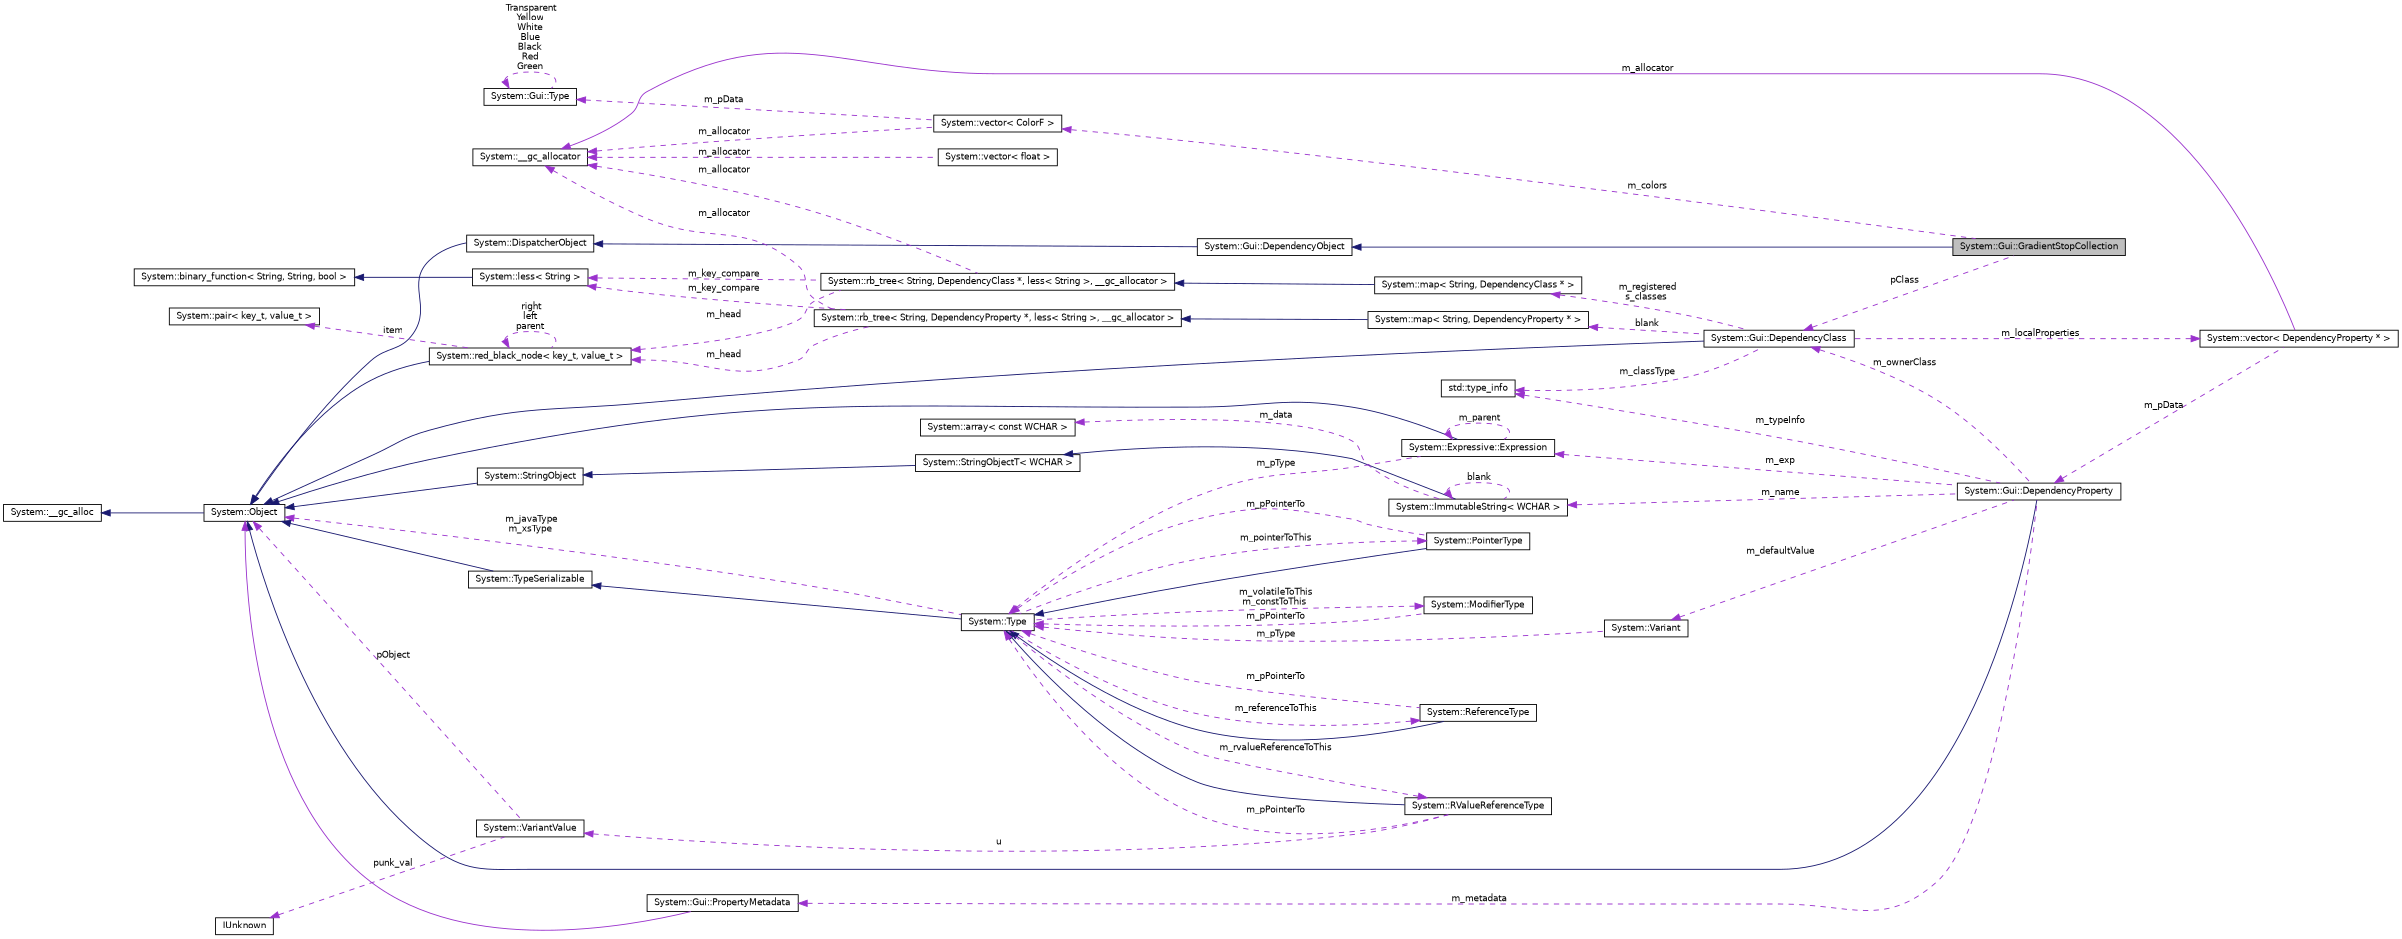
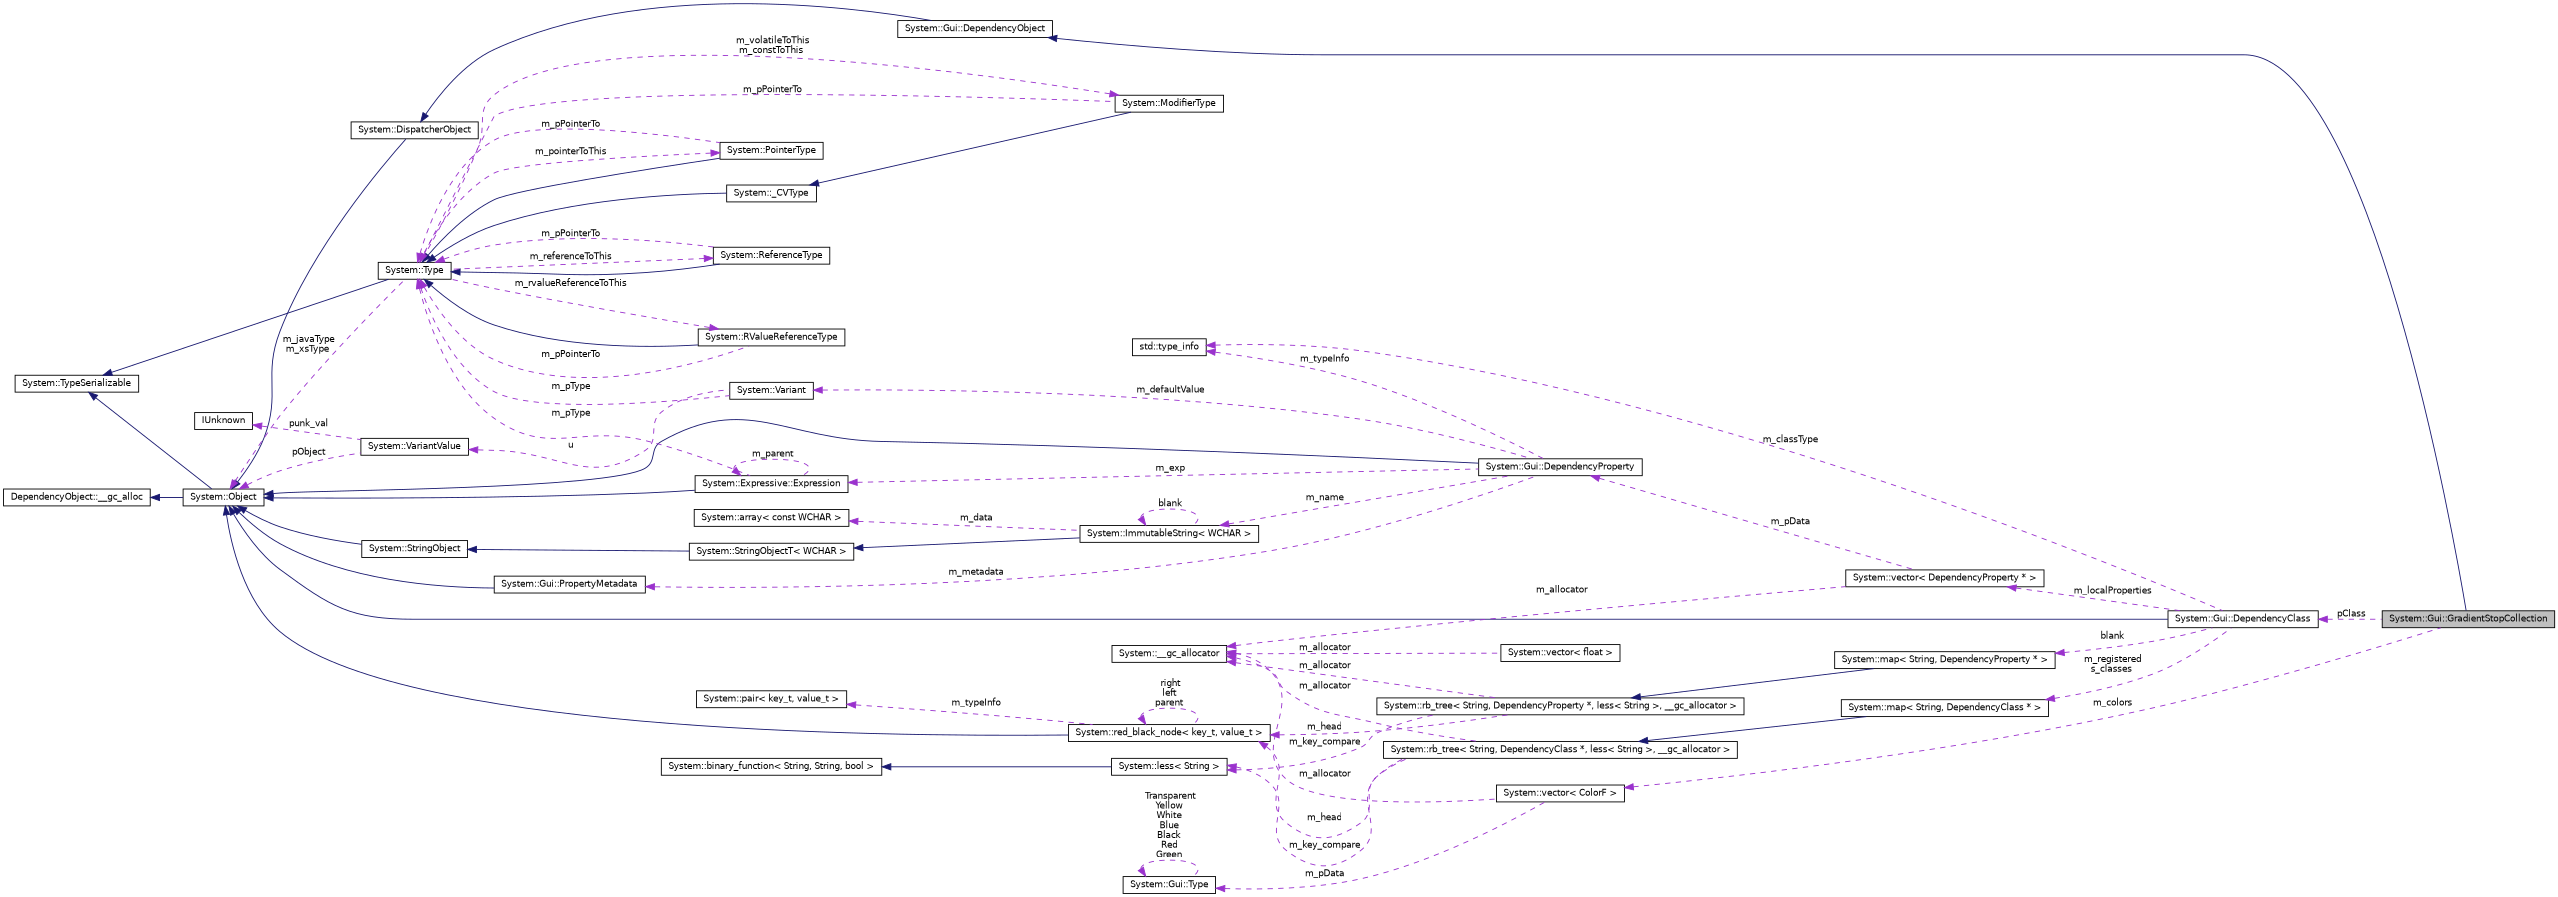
edge "System::vector< DependencyProperty * >" -> "System::__gc_allocator": style solid -> dashed
node "System::_CVType": added
edge "System::red_black_node< key_t, value_t >" -> "System::pair< key_t, value_t >": label " item" -> " m_typeInfo"
edge "System::Gui::DependencyProperty" -> "System::Gui::DependencyClass": removed, label "m_ownerClass"
node "System::__gc_alloc": label "System::__gc_alloc" -> "DependencyObject::__gc_alloc"
edge "System::TypeSerializable" -> "System::Object": reversed
edge "System::RValueReferenceType" -> "System::VariantValue": now "System::Variant" -> "System::VariantValue"
edge "System::Gui::PropertyMetadata" -> "System::Object": color darkorchid3 -> midnightblue
